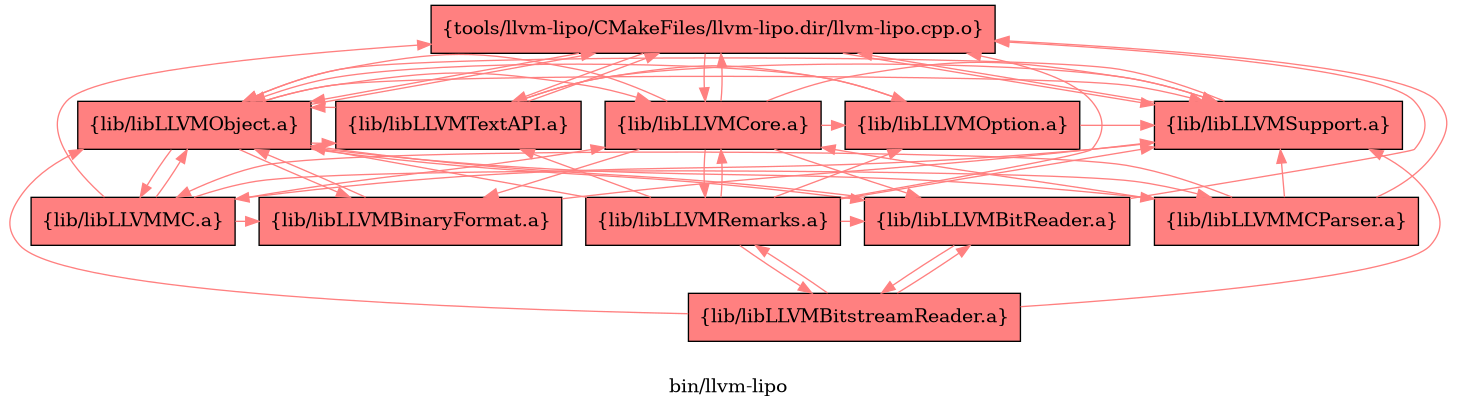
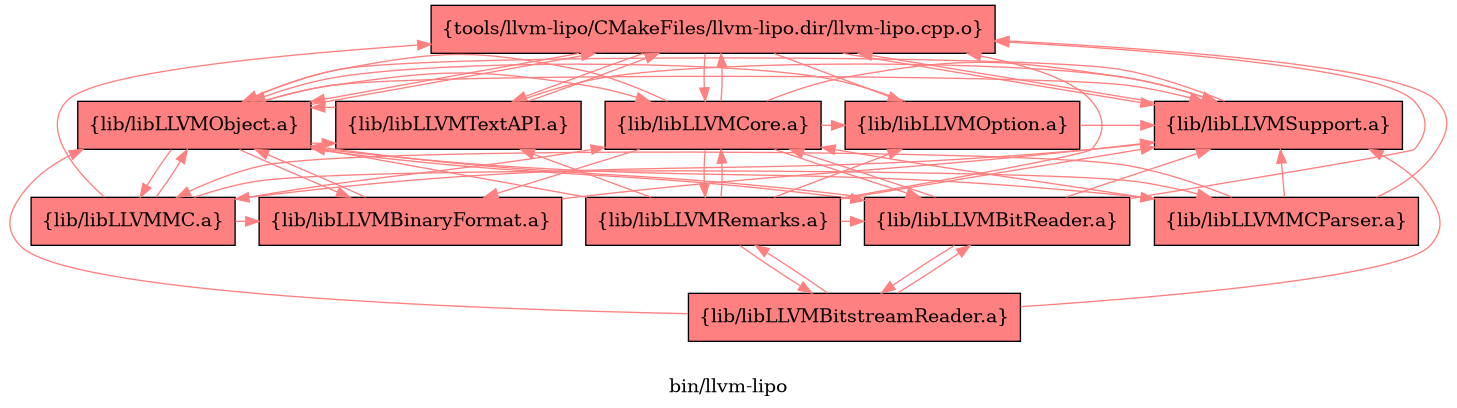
edge "{lib/libLLVMTextAPI.a}" -> "{lib/libLLVMOption.a}": now "{tools/llvm-lipo/CMakeFiles/llvm-lipo.dir/llvm-lipo.cpp.o}" -> "{lib/libLLVMOption.a}"
edge "{lib/libLLVMBitReader.a}" -> "{lib/libLLVMSupport.a}": added
edge "{lib/libLLVMBitReader.a}" -> "{lib/libLLVMCore.a}": added
